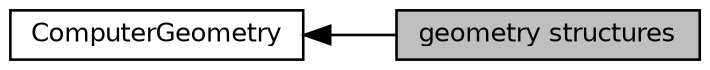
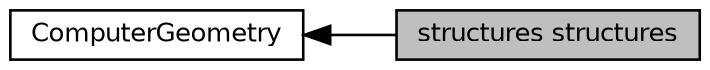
node "geometry structures": label "geometry structures" -> "structures structures"
